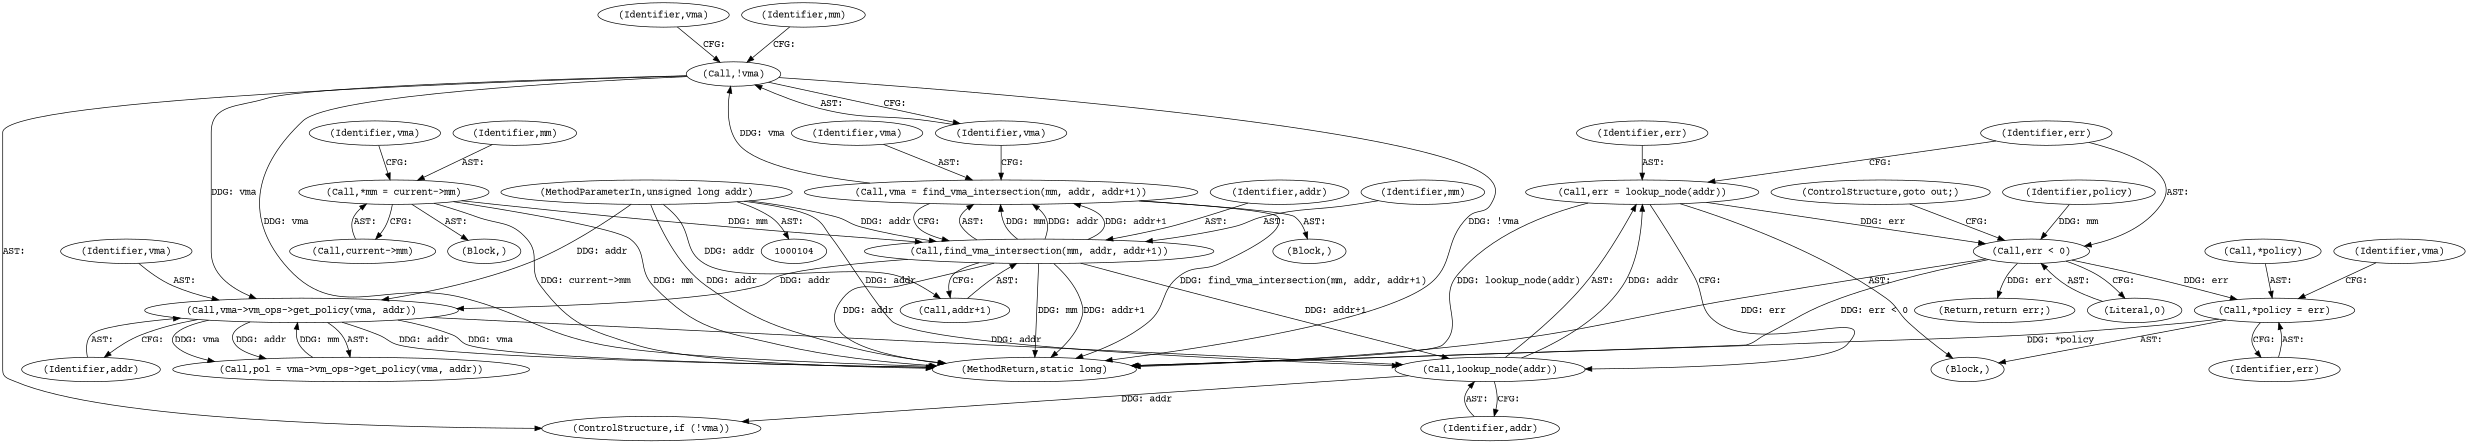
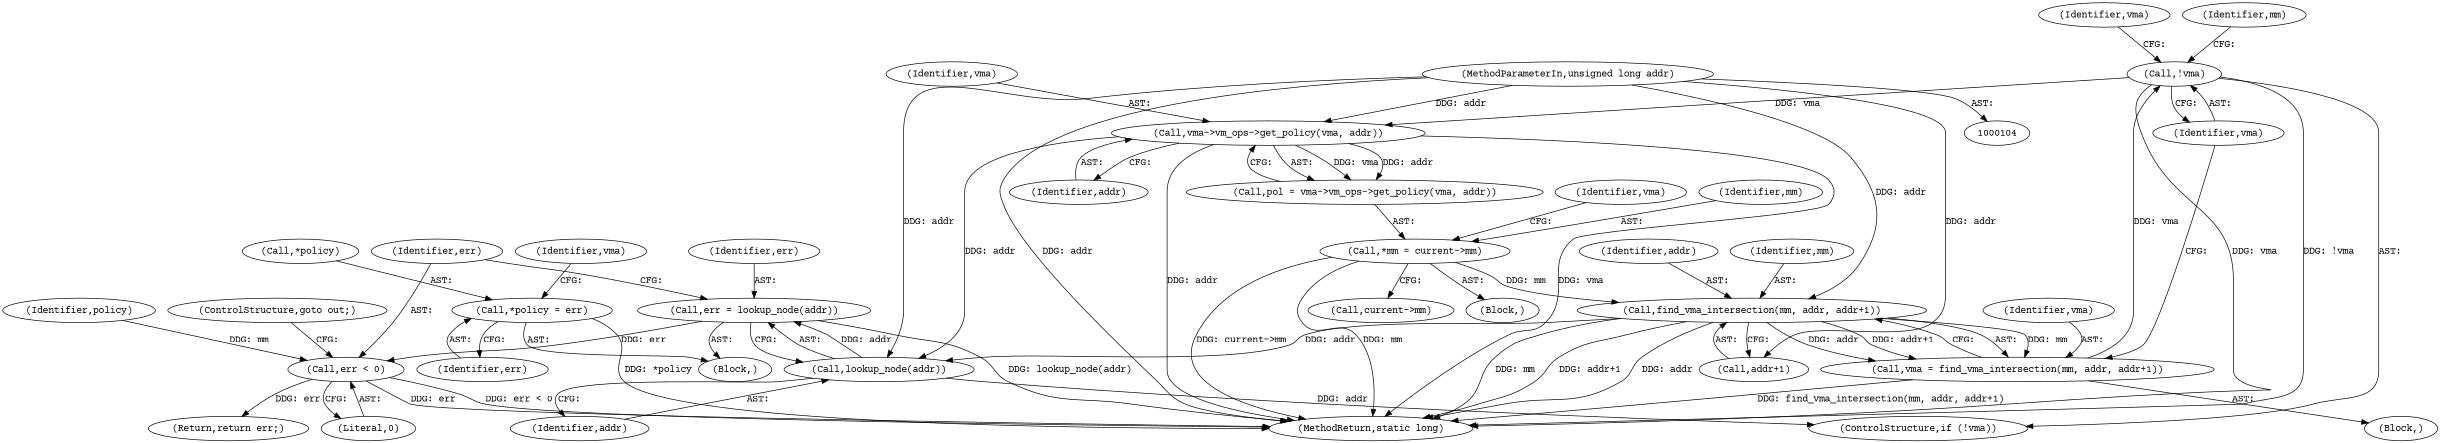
edge "(Call,current->mm)" -> "(Call,*mm = current->mm)": now "(Call,pol = vma->vm_ops->get_policy(vma, addr))" -> "(Call,*mm = current->mm)"
edge "(Call,err < 0)" -> "(Call,*policy = err)": removed, label "DDG: err"
edge "(Call,find_vma_intersection(mm, addr, addr+1))" -> "(Call,vma->vm_ops->get_policy(vma, addr))": removed, label "DDG: addr"
edge "(Call,find_vma_intersection(mm, addr, addr+1))" -> "(Call,lookup_node(addr))": label "DDG: addr+1" -> "DDG: addr"
edge "(Call,pol = vma->vm_ops->get_policy(vma, addr))" -> "(Call,vma->vm_ops->get_policy(vma, addr))": label "DDG: mm" -> "CFG: "
